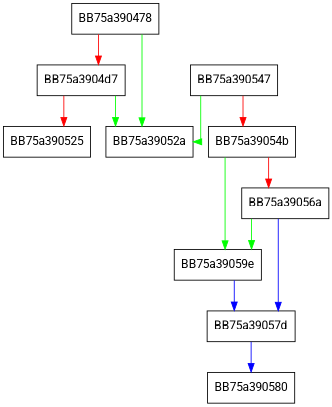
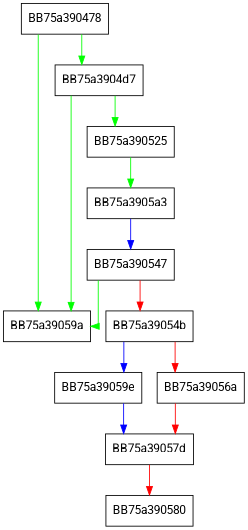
edge "BB75a390478" -> "BB75a3904d7": color red -> green
edge "BB75a3904d7" -> "BB75a390525": color red -> green
node "BB75a39052a": label "BB75a39052a" -> "BB75a39059a"
edge "BB75a39054b" -> "BB75a39059e": color green -> blue
node "BB75a3905a3": added
edge "BB75a39056a" -> "BB75a39059e": removed
edge "BB75a39056a" -> "BB75a39057d": color blue -> red
edge "BB75a39057d" -> "BB75a390580": color blue -> red
